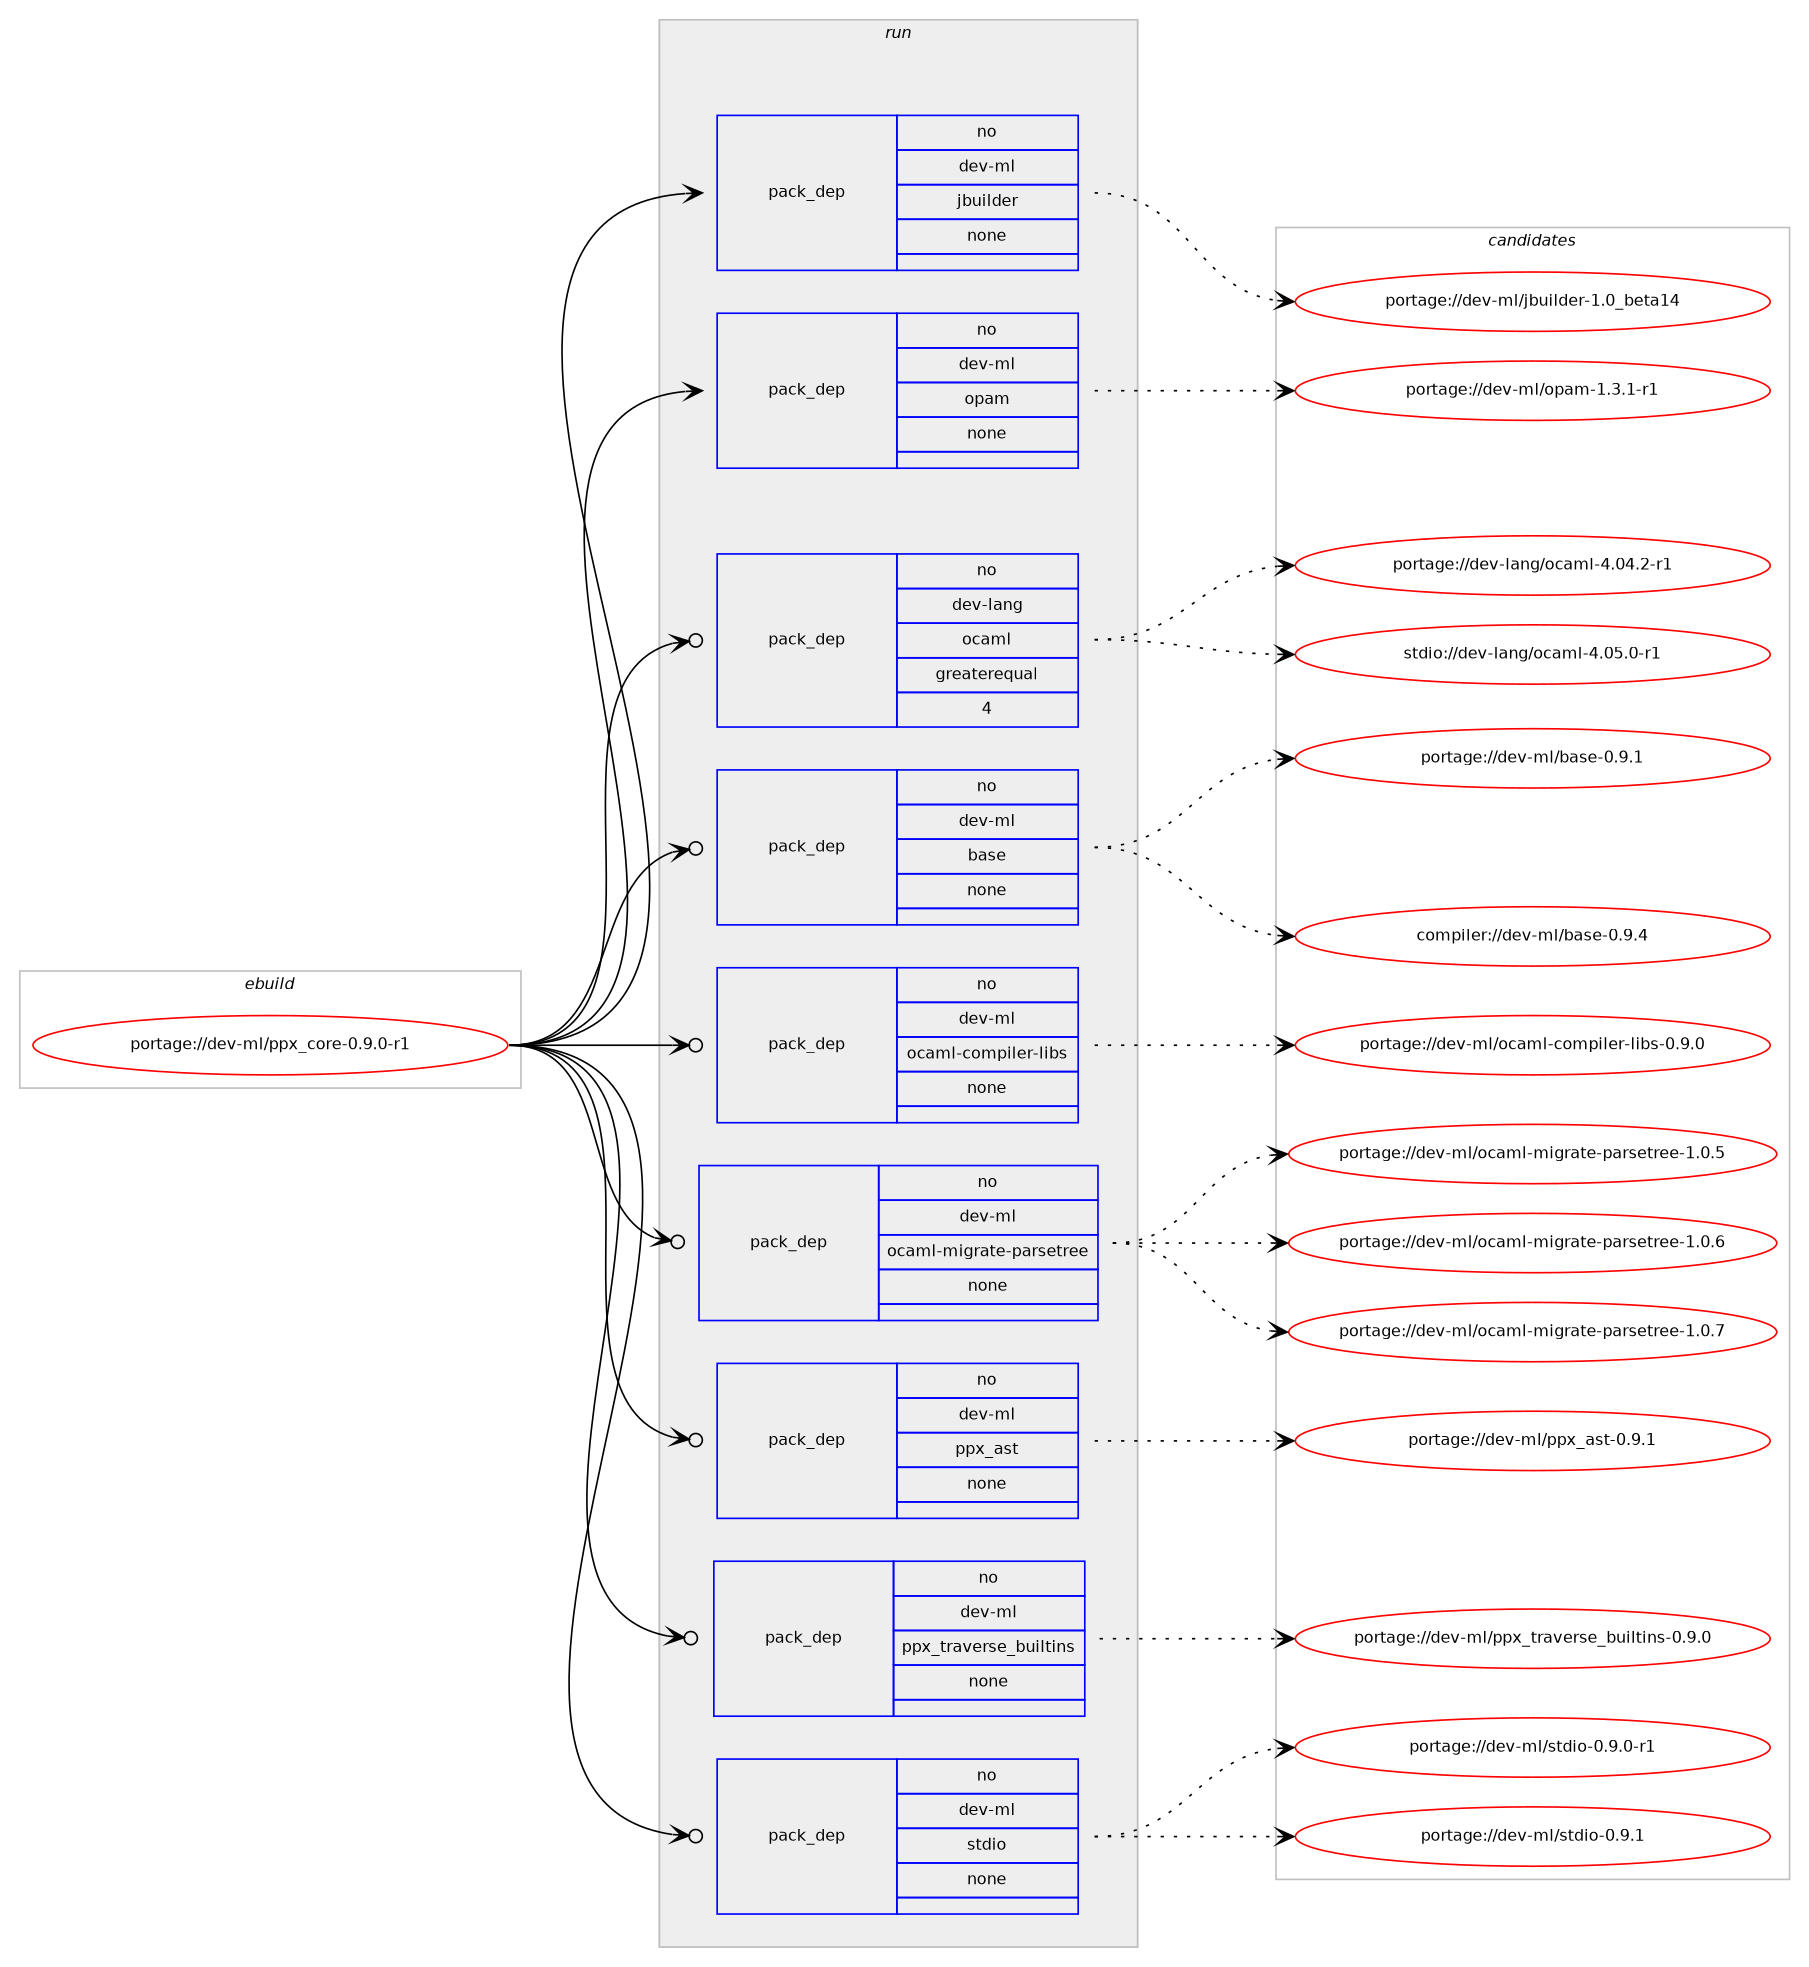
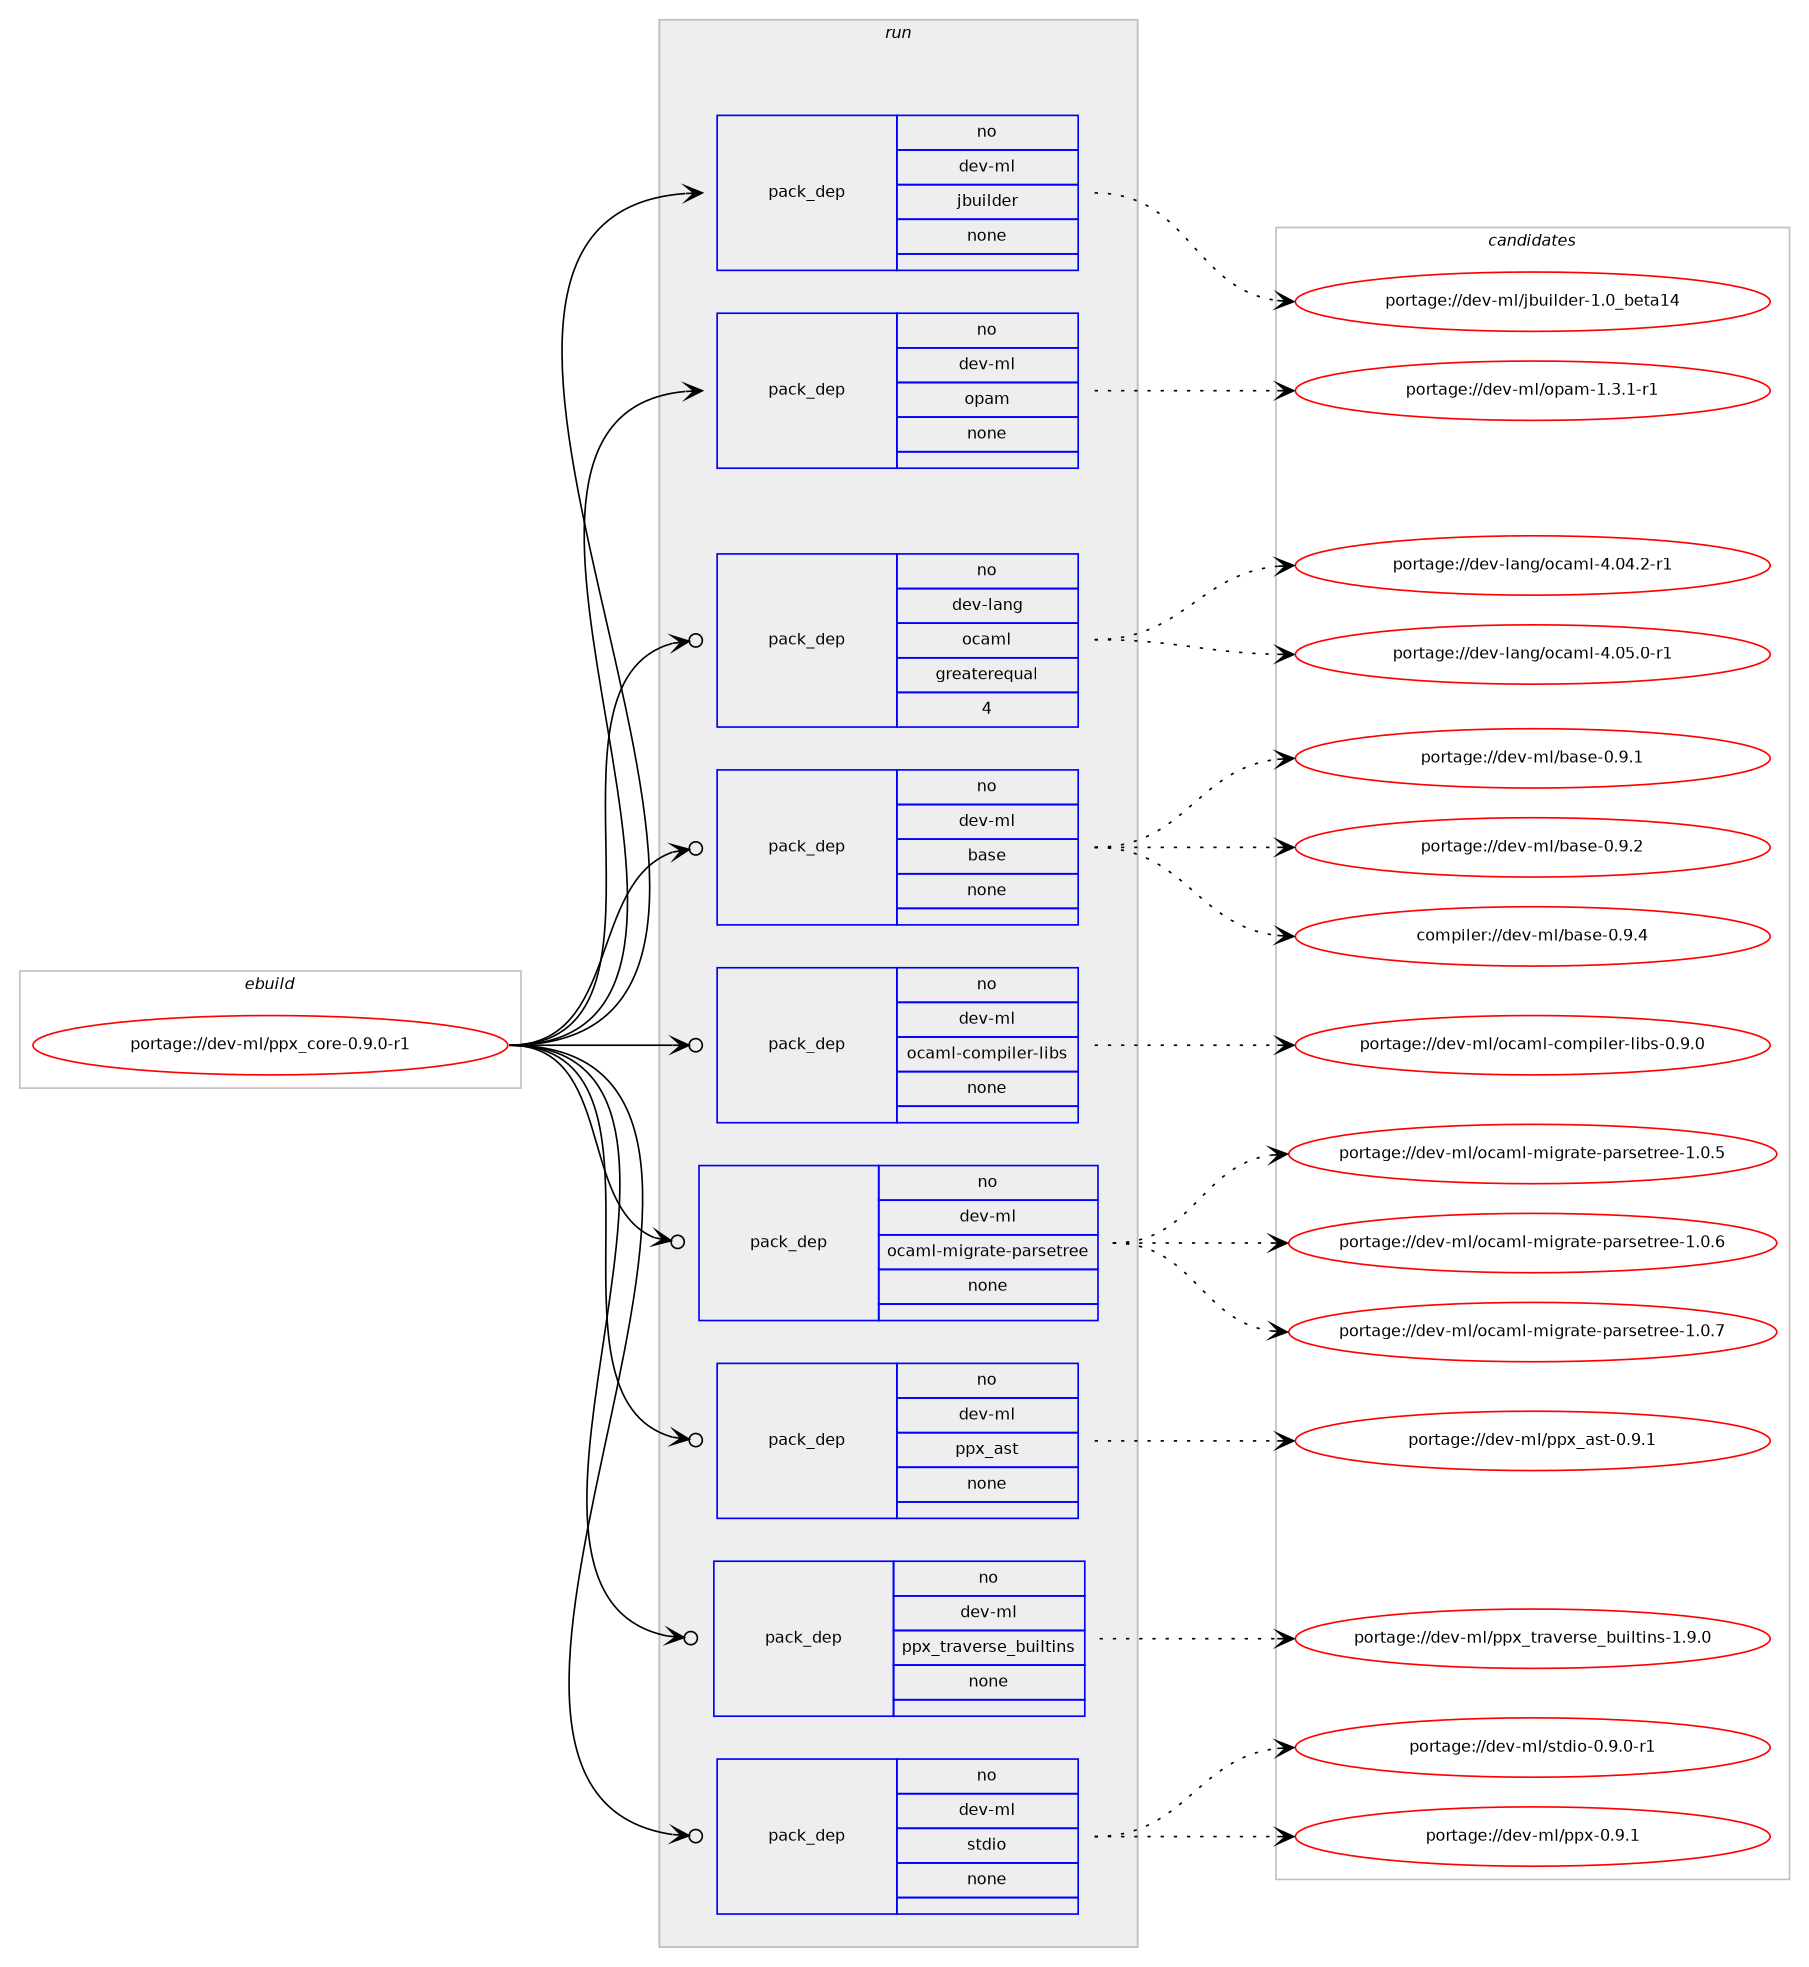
node "stdio://dev-lang/ocaml-4.05.0-r1": label "stdio://dev-lang/ocaml-4.05.0-r1" -> "portage://dev-lang/ocaml-4.05.0-r1"
node "portage://dev-ml/base-0.9.2": added
node "portage://dev-ml/ppx_traverse_builtins-0.9.0": label "portage://dev-ml/ppx_traverse_builtins-0.9.0" -> "portage://dev-ml/ppx_traverse_builtins-1.9.0"
node "portage://dev-ml/stdio-0.9.1": label "portage://dev-ml/stdio-0.9.1" -> "portage://dev-ml/ppx-0.9.1"
